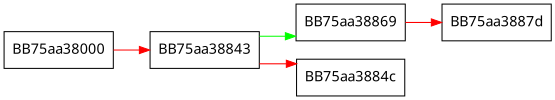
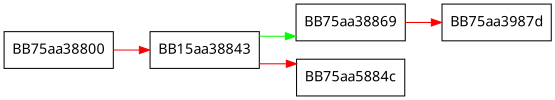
node "BB75aa3887d": label "BB75aa3887d" -> "BB75aa3987d"
node "BB75aa38000": label "BB75aa38000" -> "BB75aa38800"
node "BB75aa38843": label "BB75aa38843" -> "BB15aa38843"
node "BB75aa3884c": label "BB75aa3884c" -> "BB75aa5884c"
